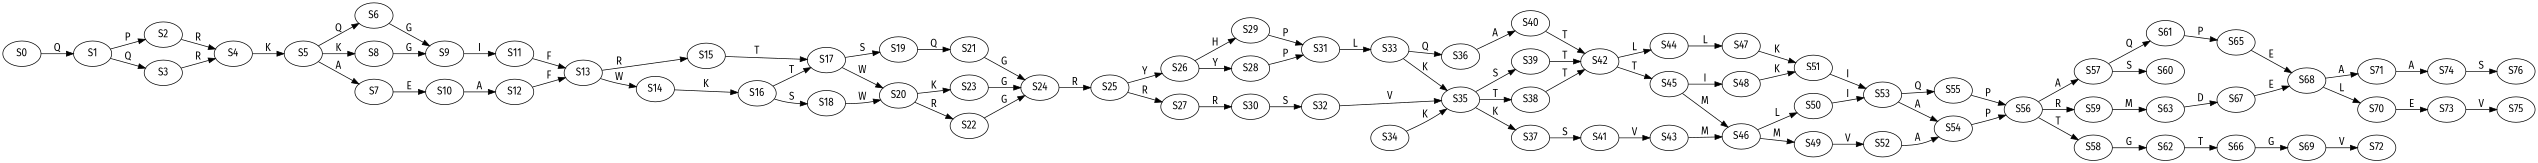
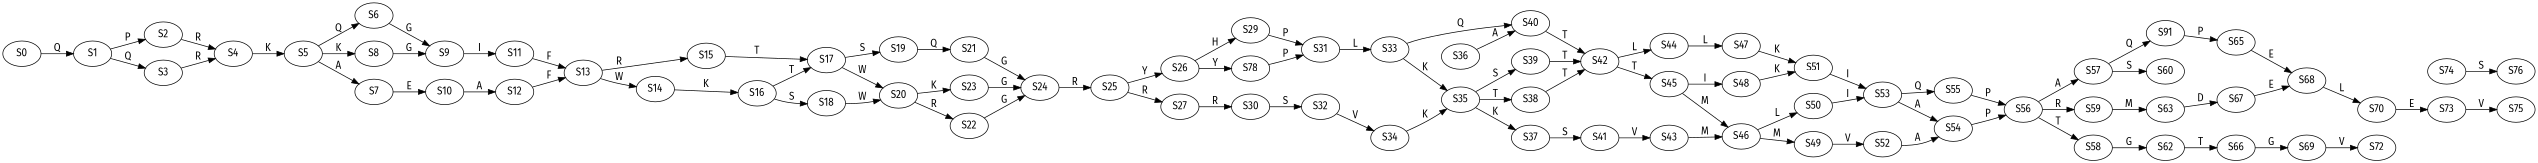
node "S61": label "S61" -> "S91"
edge "S33" -> "S36": now "S33" -> "S40"
node "S28": label "S28" -> "S78"
node "S71": removed
edge "S32" -> "S35": now "S32" -> "S34"
